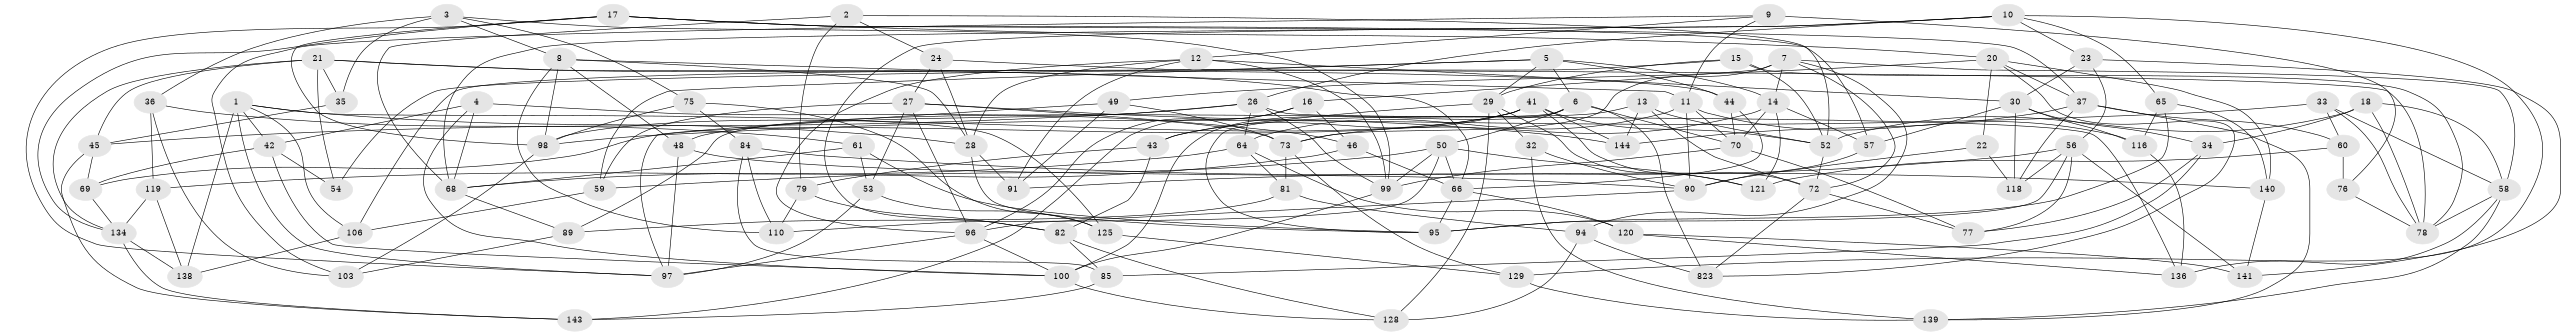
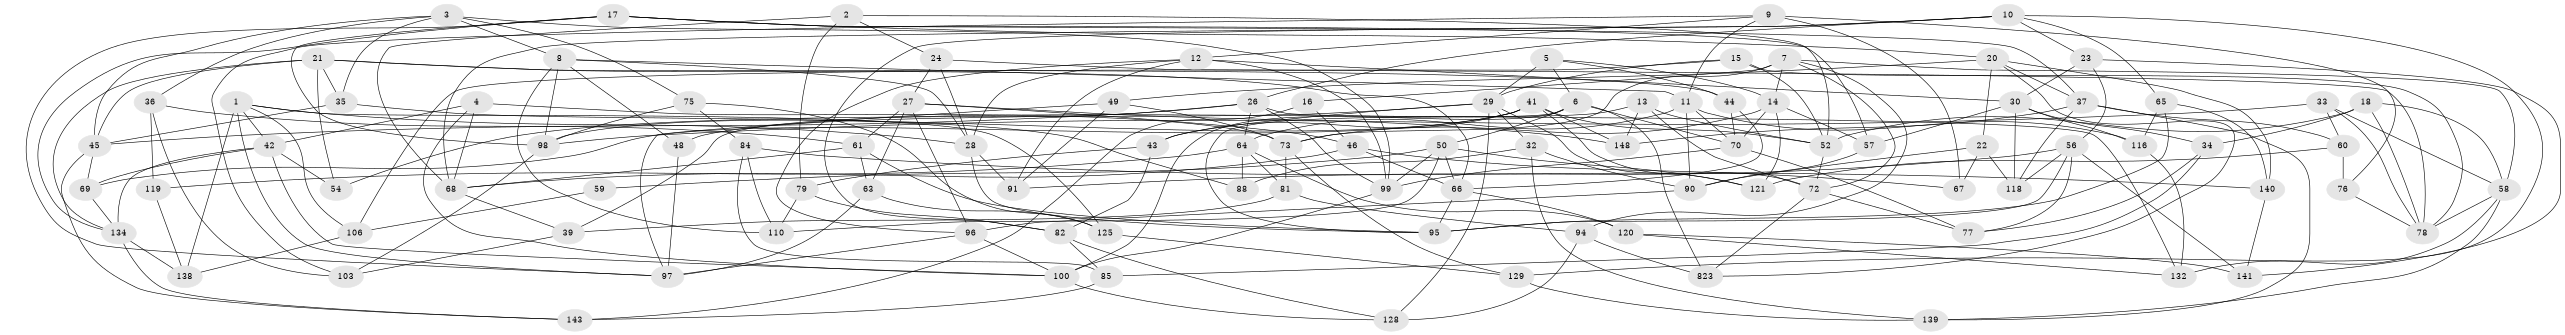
edge "3" -- "45": added
edge "5" -- "54": now "29" -- "54"
edge "5" -- "59": removed
edge "27" -- "59": now "27" -- "61"
edge "16" -- "96": removed
node "144": label "144" -> "148"
edge "48" -- "90": removed
node "53": label "53" -> "63"
node "88": added
node "67": added
edge "119" -- "134": now "42" -- "134"
node "89": label "89" -> "39"
node "136": label "136" -> "132"
